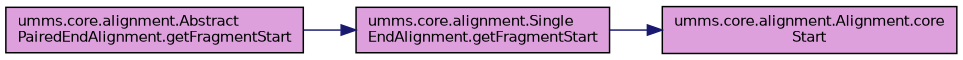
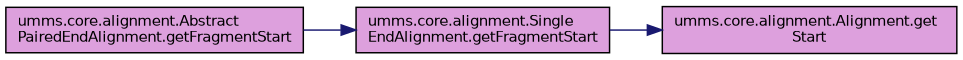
node "umms.core.alignment.Alignment.core Start": label "umms.core.alignment.Alignment.core Start" -> "umms.core.alignment.Alignment.get Start"
